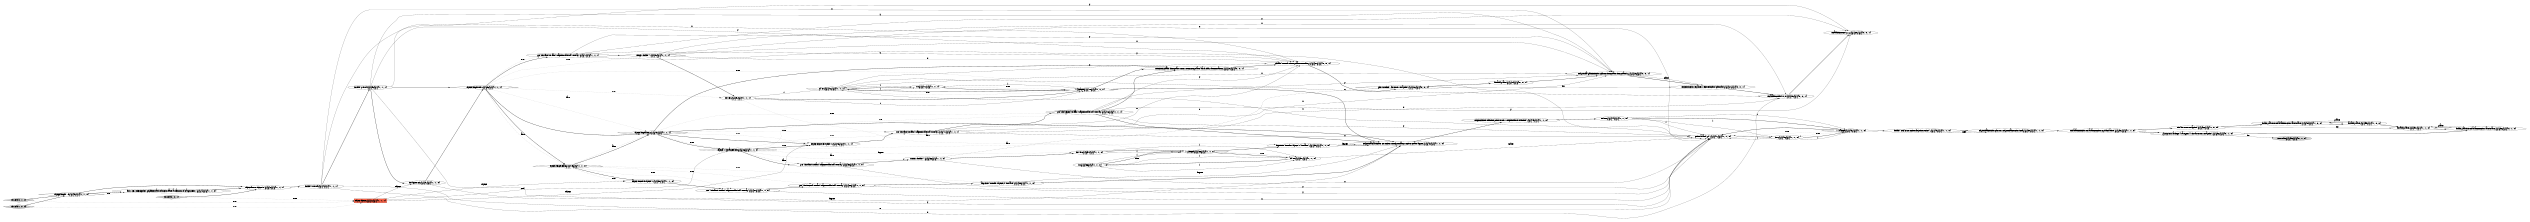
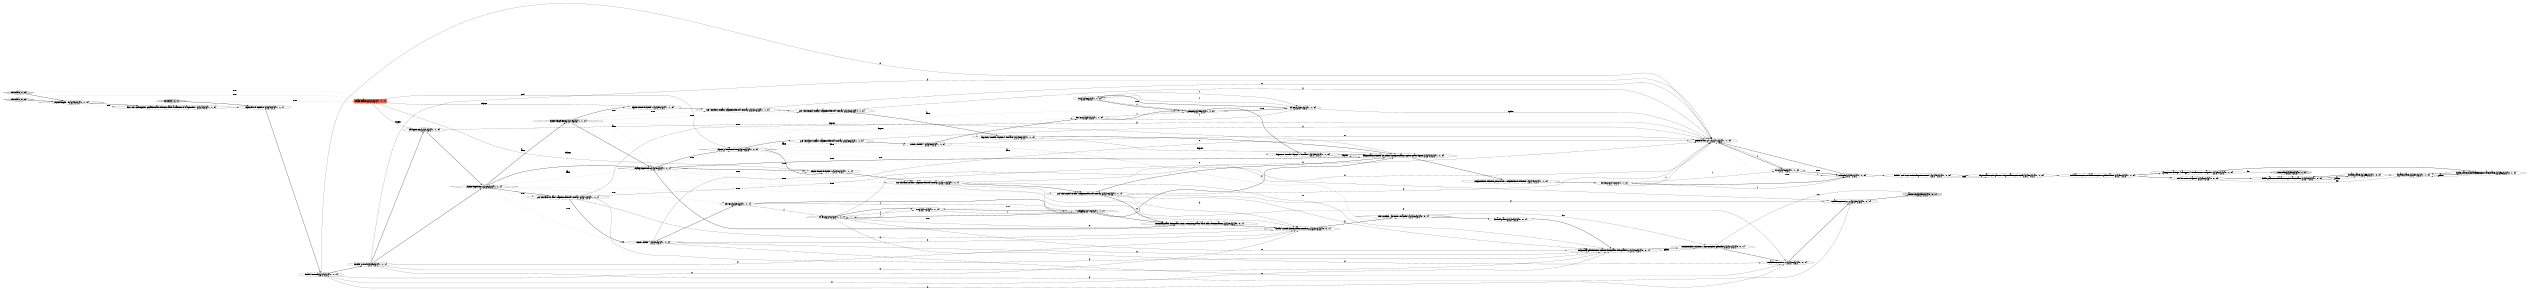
edge "int i = 0@@@9@@@['1', '1', '1']" -> "i < y.length@@@35@@@['1', '1', '0']": now "objects(1( instanceof List@@@26@@@['1', '1', '0']" -> "i < y.length@@@35@@@['1', '1', '0']"
edge "objects.length > 3@@@3@@@['1', '1', '0']" -> "Object first = objects(0(@@@3@@@['1', '1', '1']": removed
node "return vec@@@30@@@['0', '0', '1']": added
